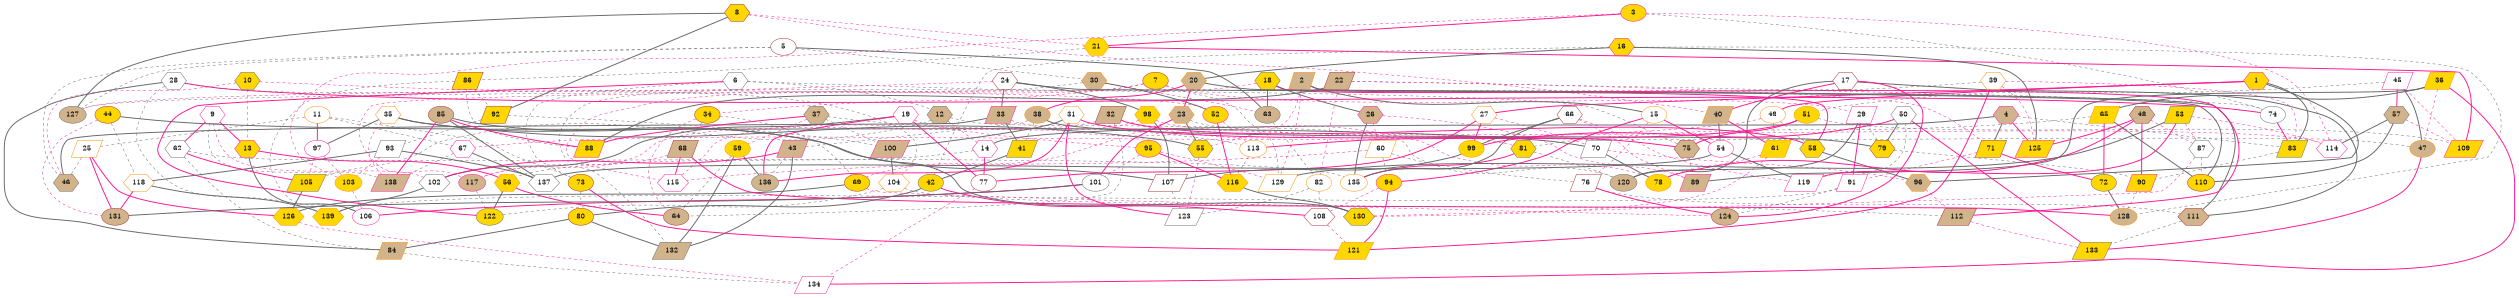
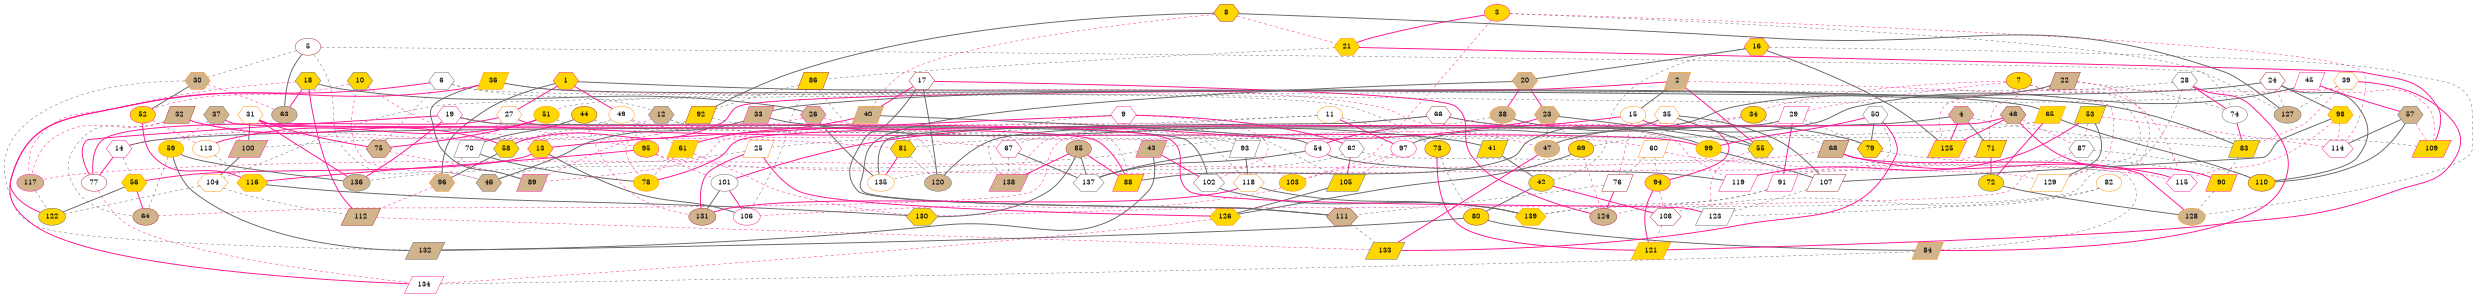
edge "2" -- "55": style dashed -> bold
edge "63" -- "82": removed
edge "28" -- "84": color gray40 -> deeppink
